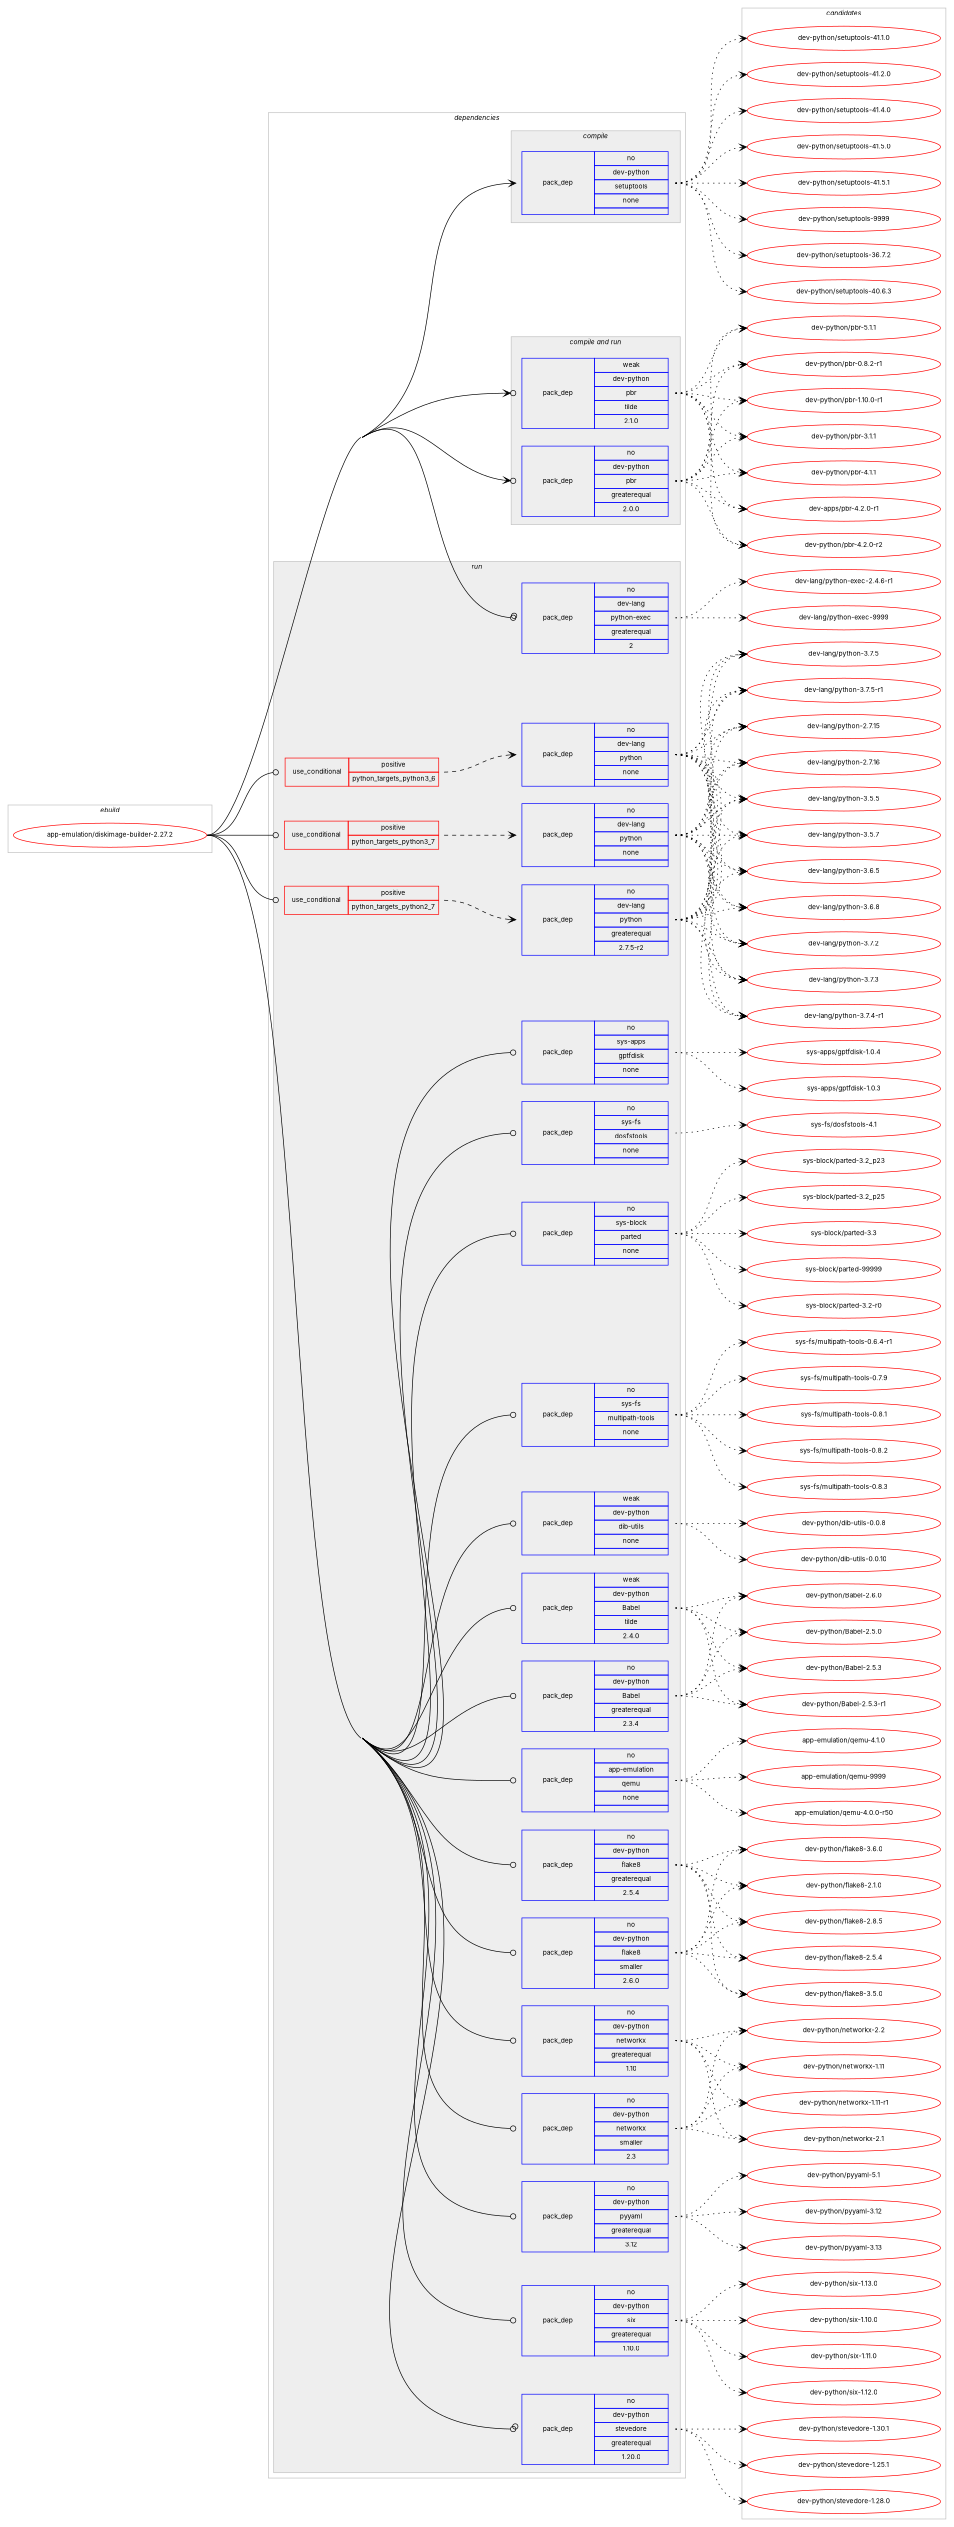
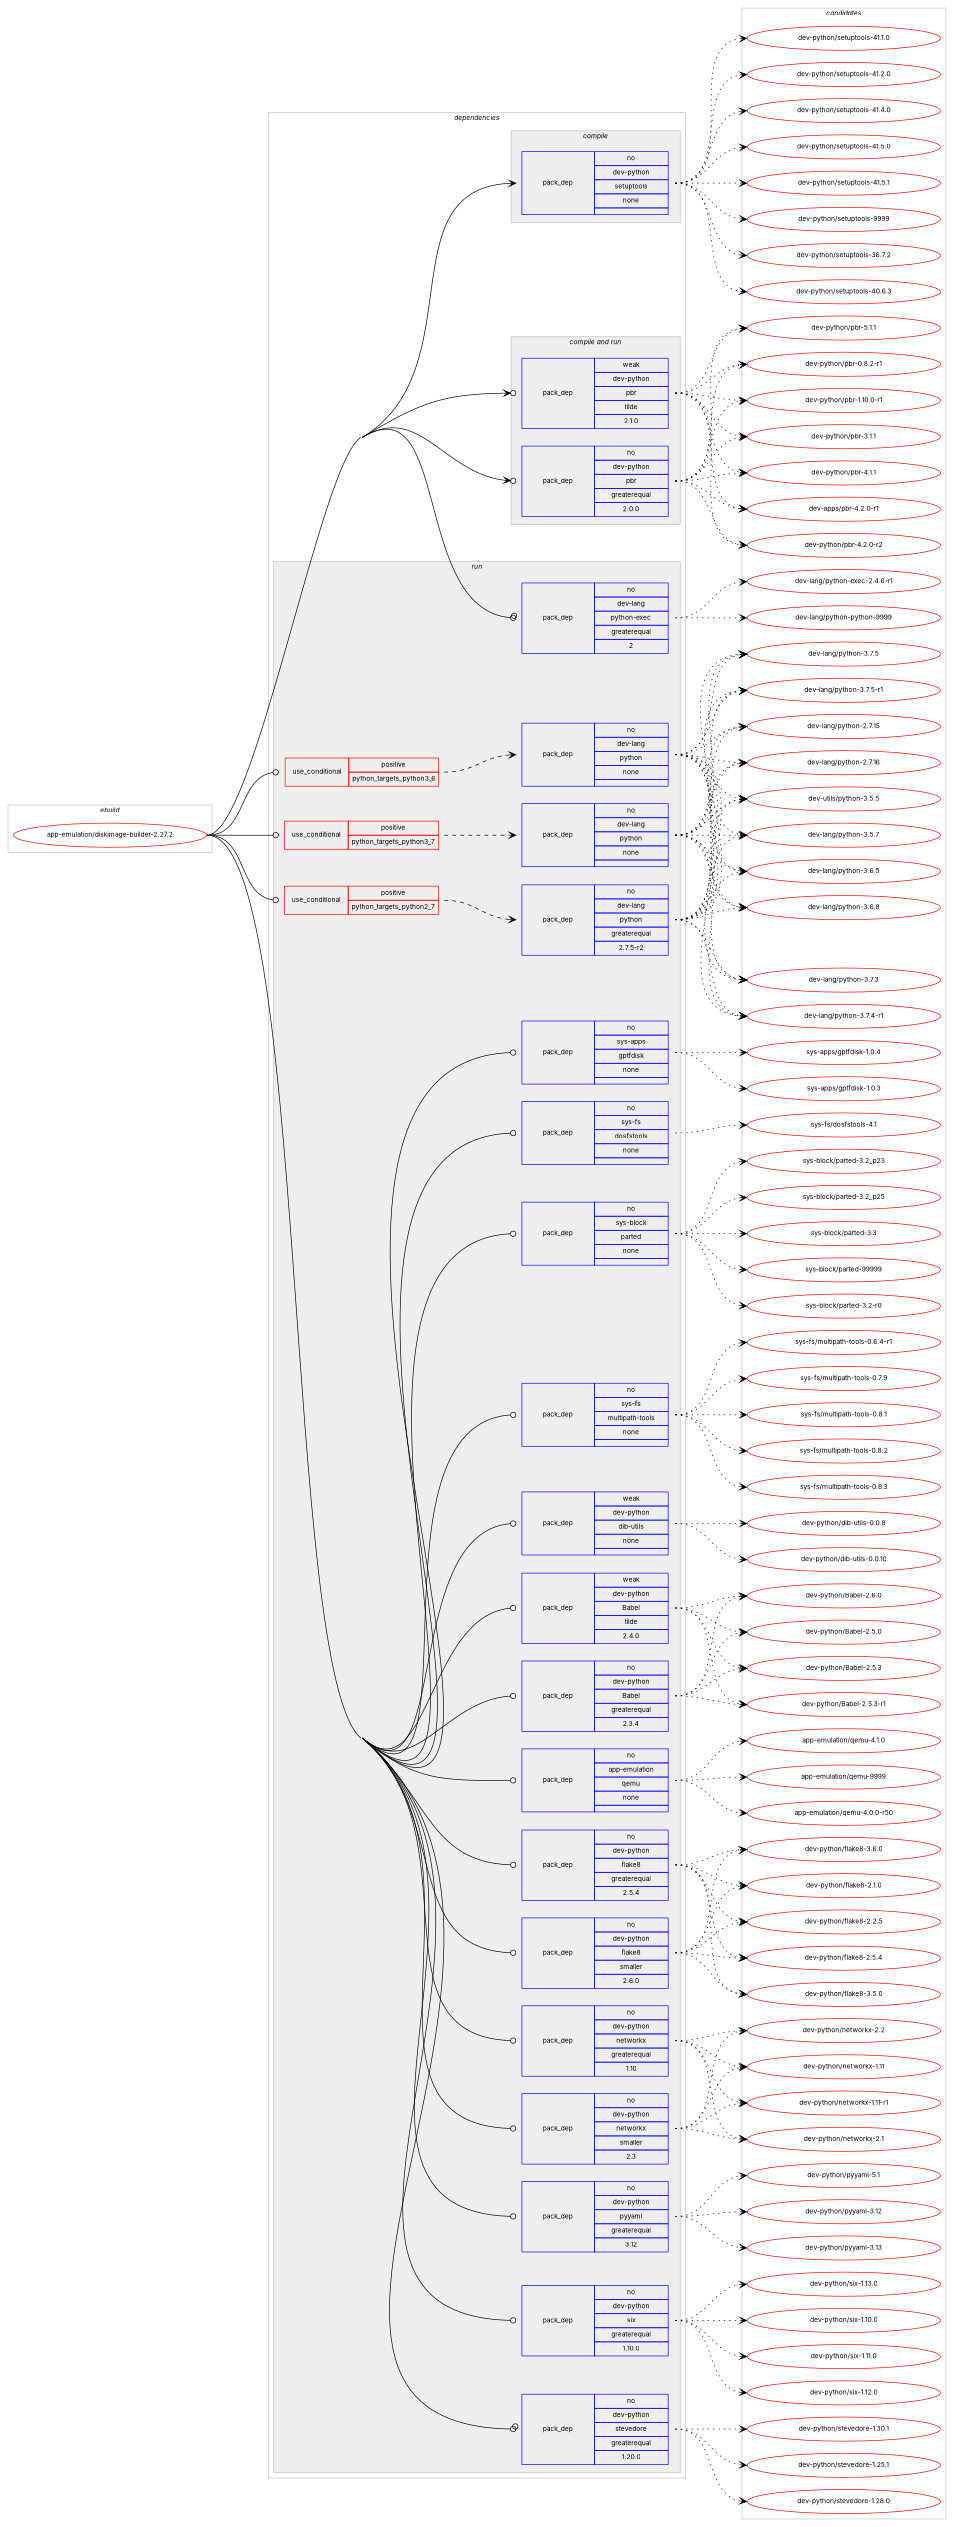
node "dev-lang/python-exec-9999": label "dev-lang/python-exec-9999" -> "dev-lang/python-python-9999"
node "dev-lang/python-3.5.5": label "dev-lang/python-3.5.5" -> "dev-utils/python-3.5.5"
node "dev-lang/python-3.7.2": removed
node "dev-python/flake8-2.8.5": label "dev-python/flake8-2.8.5" -> "dev-python/flake8-2.2.5"
